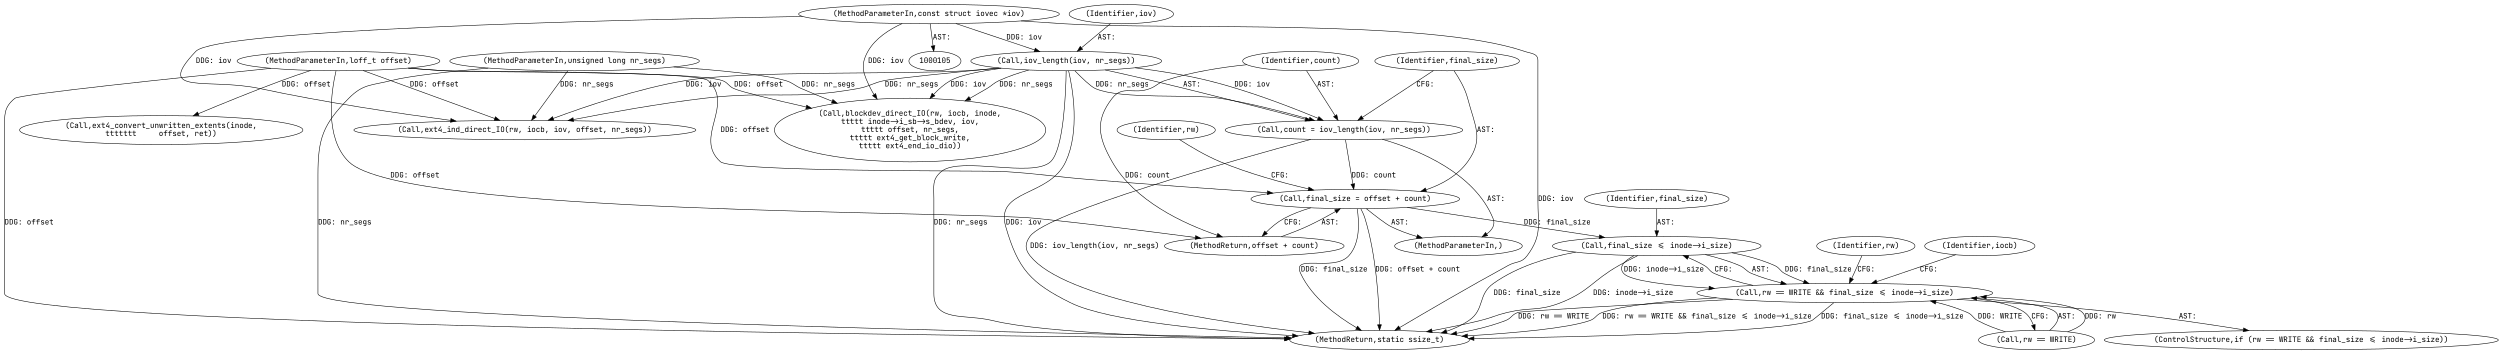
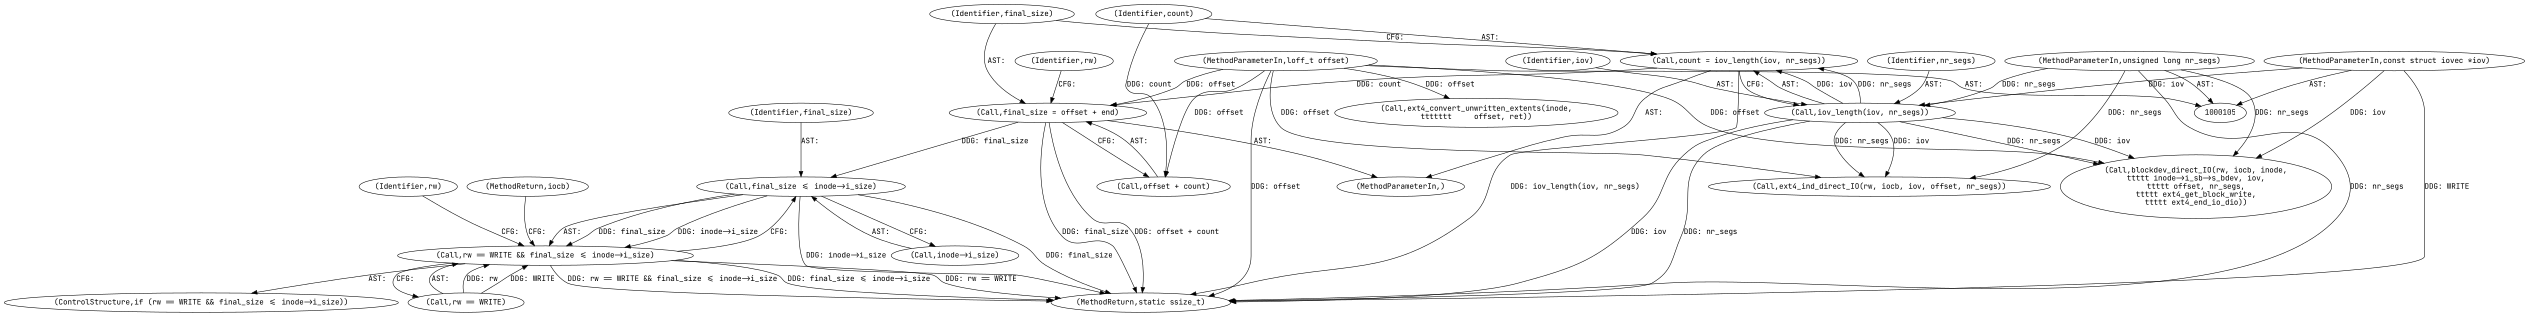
edge "(MethodParameterIn,const struct iovec *iov)" -> "(Call,ext4_ind_direct_IO(rw, iocb, iov, offset, nr_segs))": removed, label "DDG: iov"
node "(Identifier,nr_segs)": added
edge "(MethodParameterIn,loff_t offset)" -> "1000105": added, label "AST:"
edge "(MethodParameterIn,unsigned long nr_segs)" -> "1000105": added, label "AST:"
edge "(MethodParameterIn,unsigned long nr_segs)" -> "(Call,iov_length(iov, nr_segs))": added, label "DDG: nr_segs"
edge "(Call,count = iov_length(iov, nr_segs))" -> "(Call,iov_length(iov, nr_segs))": added, label "CFG:"
node "(Call,final_size = offset + count)": label "(Call,final_size = offset + count)" -> "(Call,final_size = offset + end)"
edge "(MethodParameterIn,const struct iovec *iov)" -> "(MethodReturn,static ssize_t)": label "DDG: iov" -> "DDG: WRITE"
node "(MethodReturn,offset + count)": label "(MethodReturn,offset + count)" -> "(Call,offset + count)"
node "(Identifier,iocb)": label "(Identifier,iocb)" -> "(MethodReturn,iocb)"
node "(Call,inode->i_size)": added
